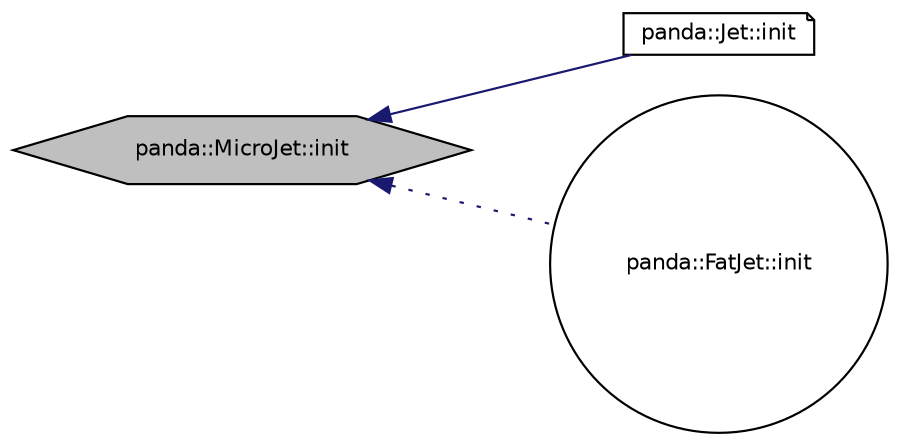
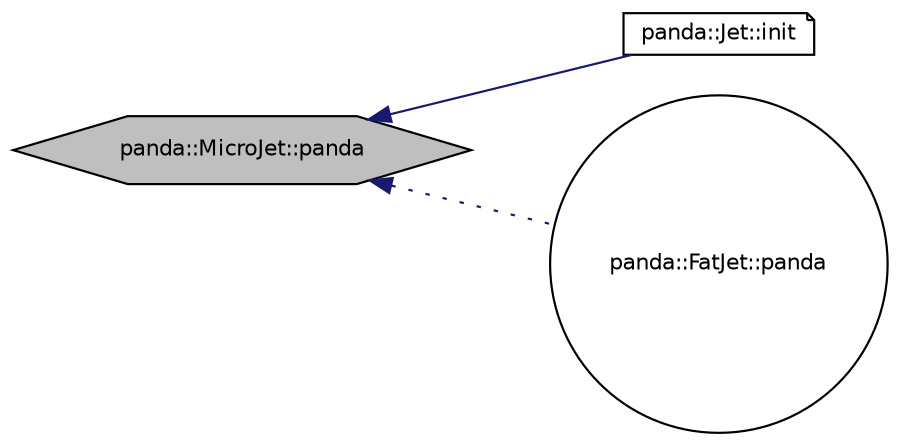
node "panda::MicroJet::init": label "panda::MicroJet::init" -> "panda::MicroJet::panda"
node "panda::FatJet::init": label "panda::FatJet::init" -> "panda::FatJet::panda"
